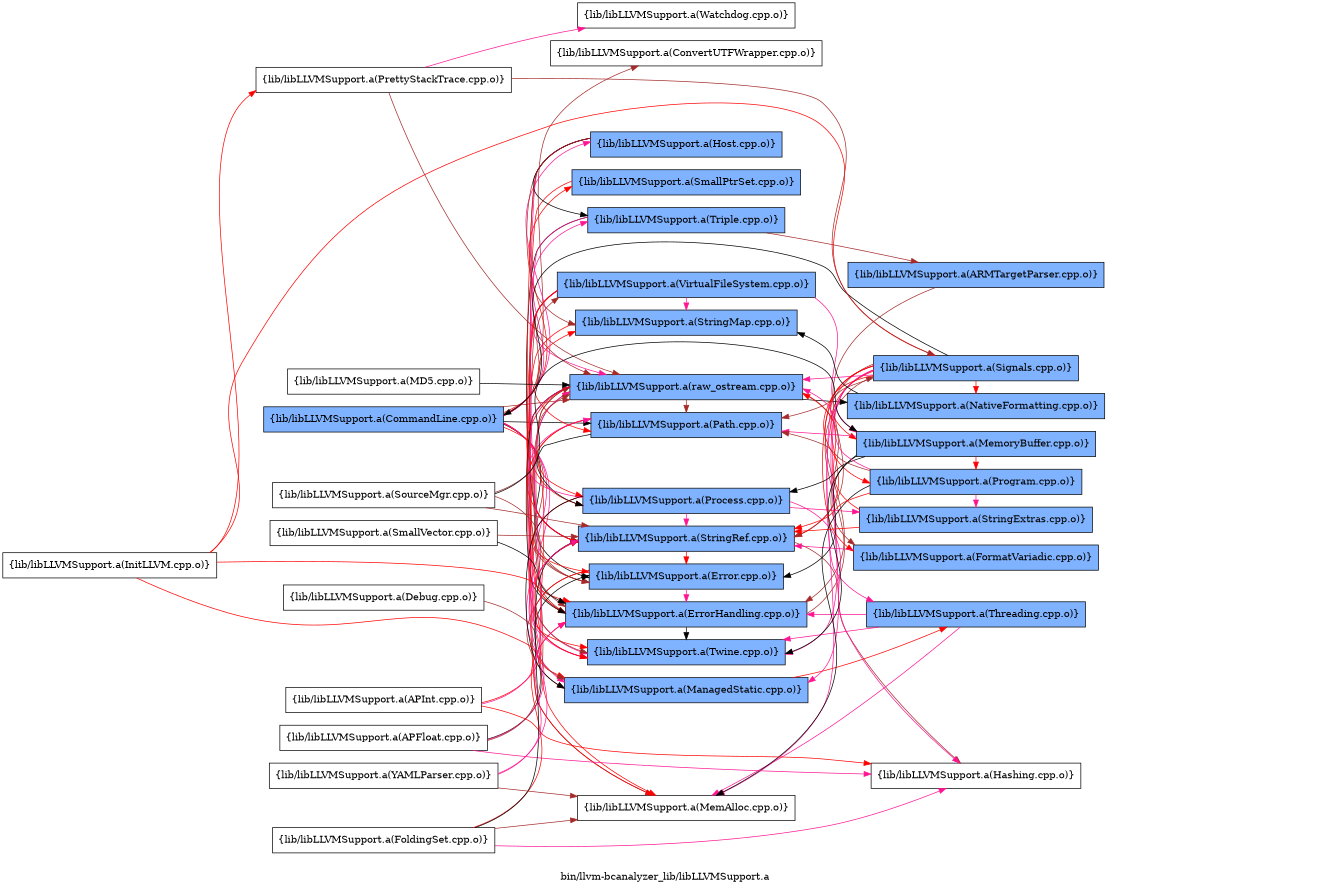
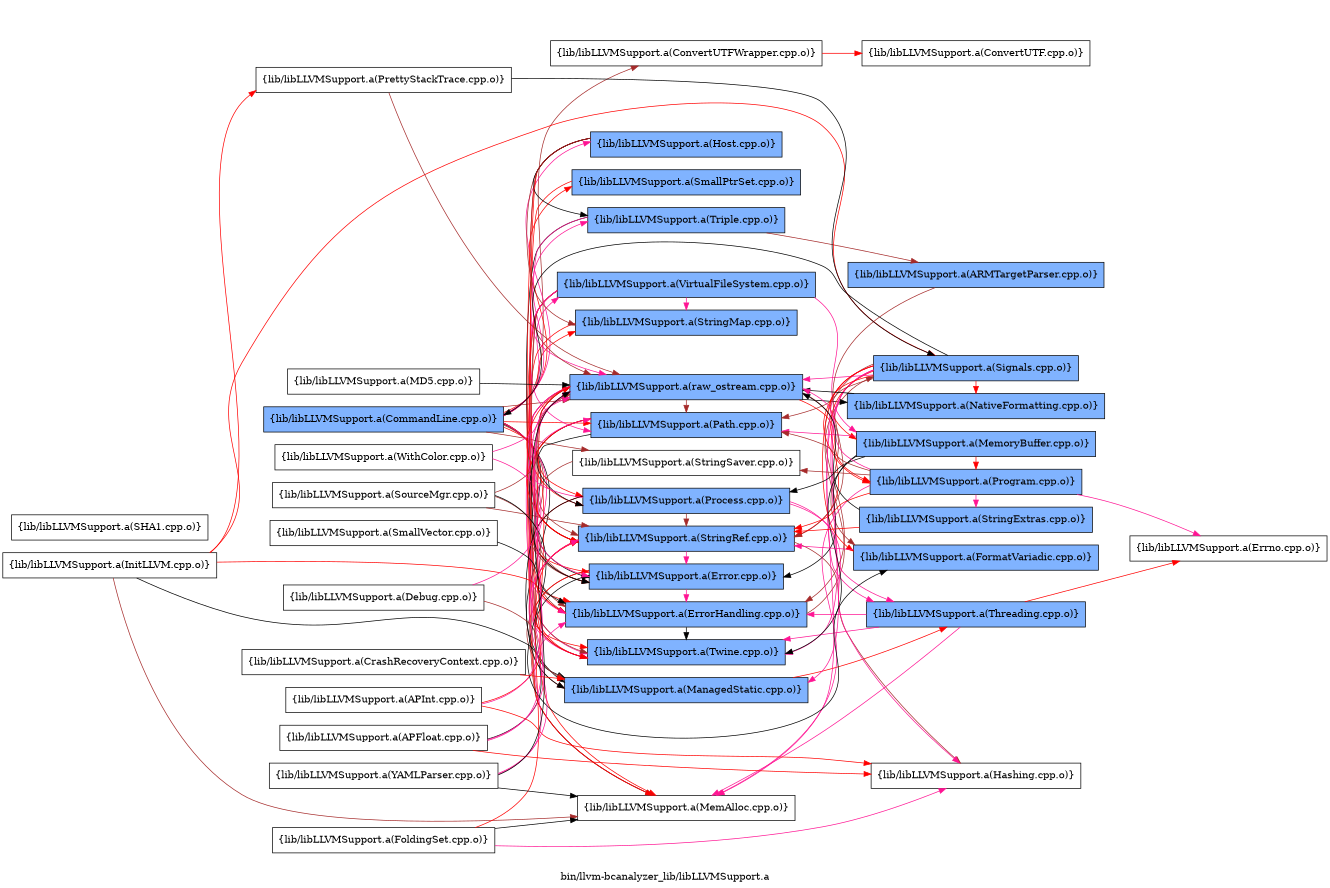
node "{lib/libLLVMSupport.a(Watchdog.cpp.o)}": removed
node "{lib/libLLVMSupport.a(ConvertUTF.cpp.o)}": added
edge "{lib/libLLVMSupport.a(PrettyStackTrace.cpp.o)}" -> "{lib/libLLVMSupport.a(Signals.cpp.o)}": color brown -> black
edge "{lib/libLLVMSupport.a(Host.cpp.o)}" -> "{lib/libLLVMSupport.a(StringRef.cpp.o)}": color deeppink -> red
edge "{lib/libLLVMSupport.a(SourceMgr.cpp.o)}" -> "{lib/libLLVMSupport.a(MemoryBuffer.cpp.o)}": now "{lib/libLLVMSupport.a(SourceMgr.cpp.o)}" -> "{lib/libLLVMSupport.a(FormatVariadic.cpp.o)}"
edge "{lib/libLLVMSupport.a(NativeFormatting.cpp.o)}" -> "{lib/libLLVMSupport.a(StringMap.cpp.o)}": now "{lib/libLLVMSupport.a(NativeFormatting.cpp.o)}" -> "{lib/libLLVMSupport.a(raw_ostream.cpp.o)}"
edge "{lib/libLLVMSupport.a(CommandLine.cpp.o)}" -> "{lib/libLLVMSupport.a(VirtualFileSystem.cpp.o)}": color brown -> deeppink
edge "{lib/libLLVMSupport.a(VirtualFileSystem.cpp.o)}" -> "{lib/libLLVMSupport.a(Path.cpp.o)}": color red -> deeppink
edge "{lib/libLLVMSupport.a(CommandLine.cpp.o)}" -> "{lib/libLLVMSupport.a(Path.cpp.o)}": color black -> red
edge "{lib/libLLVMSupport.a(raw_ostream.cpp.o)}" -> "{lib/libLLVMSupport.a(Program.cpp.o)}": added
edge "{lib/libLLVMSupport.a(StringExtras.cpp.o)}" -> "{lib/libLLVMSupport.a(raw_ostream.cpp.o)}": color red -> black
node "{lib/libLLVMSupport.a(WithColor.cpp.o)}": added
node "{lib/libLLVMSupport.a(StringSaver.cpp.o)}": added
edge "{lib/libLLVMSupport.a(VirtualFileSystem.cpp.o)}" -> "{lib/libLLVMSupport.a(Twine.cpp.o)}": added
edge "{lib/libLLVMSupport.a(raw_ostream.cpp.o)}" -> "{lib/libLLVMSupport.a(ErrorHandling.cpp.o)}": color black -> deeppink
edge "{lib/libLLVMSupport.a(Path.cpp.o)}" -> "{lib/libLLVMSupport.a(Error.cpp.o)}": added
edge "{lib/libLLVMSupport.a(Debug.cpp.o)}" -> "{lib/libLLVMSupport.a(raw_ostream.cpp.o)}": added
edge "{lib/libLLVMSupport.a(Process.cpp.o)}" -> "{lib/libLLVMSupport.a(StringExtras.cpp.o)}": now "{lib/libLLVMSupport.a(Process.cpp.o)}" -> "{lib/libLLVMSupport.a(Threading.cpp.o)}"
edge "{lib/libLLVMSupport.a(Process.cpp.o)}" -> "{lib/libLLVMSupport.a(StringRef.cpp.o)}": color deeppink -> brown
node "{lib/libLLVMSupport.a(SHA1.cpp.o)}": added
edge "{lib/libLLVMSupport.a(Twine.cpp.o)}" -> "{lib/libLLVMSupport.a(raw_ostream.cpp.o)}": added
edge "{lib/libLLVMSupport.a(SmallVector.cpp.o)}" -> "{lib/libLLVMSupport.a(StringRef.cpp.o)}": now "{lib/libLLVMSupport.a(CommandLine.cpp.o)}" -> "{lib/libLLVMSupport.a(StringRef.cpp.o)}"
edge "{lib/libLLVMSupport.a(CommandLine.cpp.o)}" -> "{lib/libLLVMSupport.a(ManagedStatic.cpp.o)}": color deeppink -> black
node "{lib/libLLVMSupport.a(Errno.cpp.o)}": added
edge "{lib/libLLVMSupport.a(StringRef.cpp.o)}" -> "{lib/libLLVMSupport.a(Error.cpp.o)}": color red -> deeppink
edge "{lib/libLLVMSupport.a(Program.cpp.o)}" -> "{lib/libLLVMSupport.a(MemAlloc.cpp.o)}": color black -> deeppink
edge "{lib/libLLVMSupport.a(APFloat.cpp.o)}" -> "{lib/libLLVMSupport.a(raw_ostream.cpp.o)}": color brown -> deeppink
edge "{lib/libLLVMSupport.a(YAMLParser.cpp.o)}" -> "{lib/libLLVMSupport.a(raw_ostream.cpp.o)}": added
edge "{lib/libLLVMSupport.a(InitLLVM.cpp.o)}" -> "{lib/libLLVMSupport.a(ManagedStatic.cpp.o)}": color red -> black
node "{lib/libLLVMSupport.a(CrashRecoveryContext.cpp.o)}": added
edge "{lib/libLLVMSupport.a(FoldingSet.cpp.o)}" -> "{lib/libLLVMSupport.a(StringRef.cpp.o)}": color black -> red
edge "{lib/libLLVMSupport.a(FoldingSet.cpp.o)}" -> "{lib/libLLVMSupport.a(ErrorHandling.cpp.o)}": removed
edge "{lib/libLLVMSupport.a(APFloat.cpp.o)}" -> "{lib/libLLVMSupport.a(Hashing.cpp.o)}": color deeppink -> red
edge "{lib/libLLVMSupport.a(YAMLParser.cpp.o)}" -> "{lib/libLLVMSupport.a(MemAlloc.cpp.o)}": color brown -> black
edge "{lib/libLLVMSupport.a(InitLLVM.cpp.o)}" -> "{lib/libLLVMSupport.a(MemAlloc.cpp.o)}": added
edge "{lib/libLLVMSupport.a(FoldingSet.cpp.o)}" -> "{lib/libLLVMSupport.a(MemAlloc.cpp.o)}": color brown -> black
